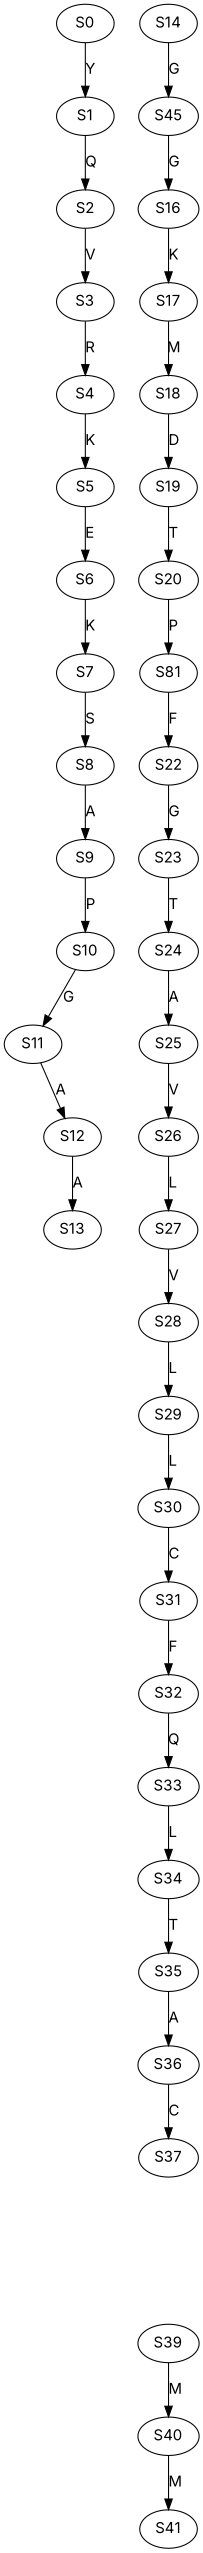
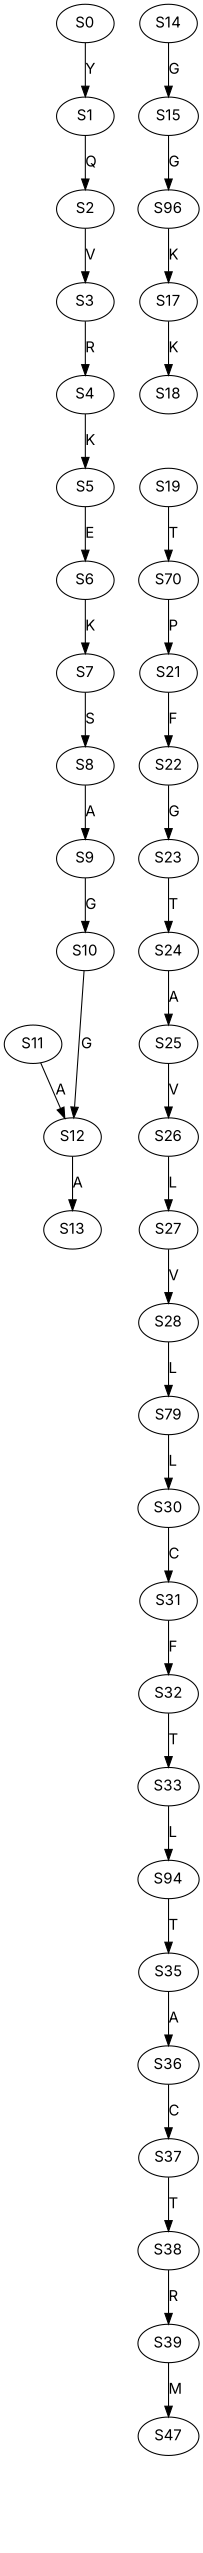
node "S45": label "S45" -> "S15"
node "S16": label "S16" -> "S96"
edge "S17" -> "S18": label "M" -> "K"
edge "S18" -> "S19": removed, label "D"
node "S20": label "S20" -> "S70"
node "S81": label "S81" -> "S21"
edge "S9" -> "S10": label "P" -> "G"
edge "S10" -> "S11": now "S10" -> "S12"
node "S29": label "S29" -> "S79"
edge "S32" -> "S33": label "Q" -> "T"
node "S34": label "S34" -> "S94"
node "S38": added
node "S40": label "S40" -> "S47"
node "S41": removed
